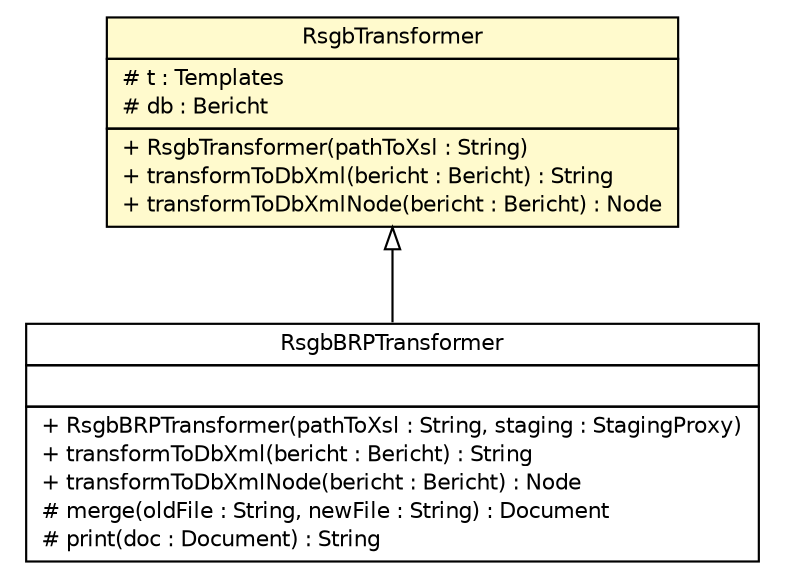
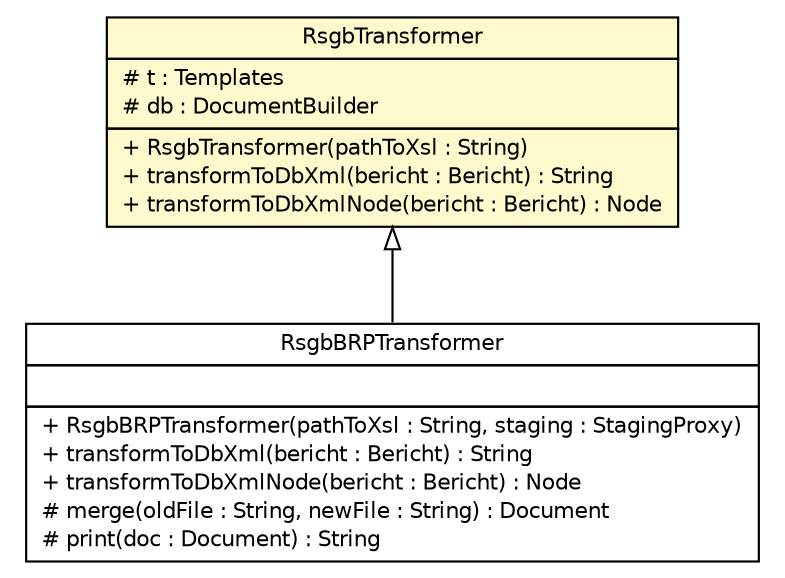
node "RsgbTransformer": text "# db : Bericht" -> "# db : DocumentBuilder"
